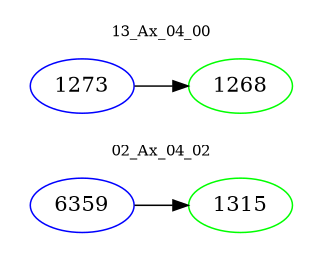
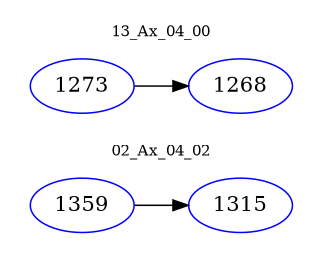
node "1268": color green -> blue
node "6359": label "6359" -> "1359"
node "1315": color green -> blue
